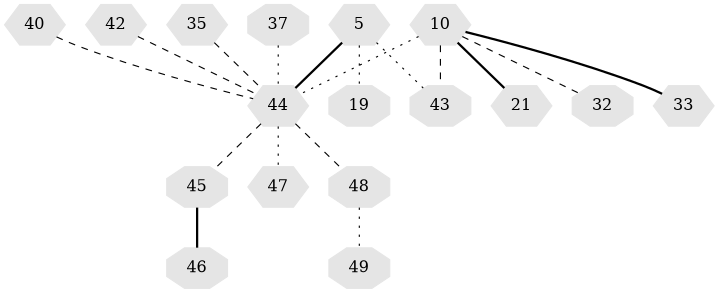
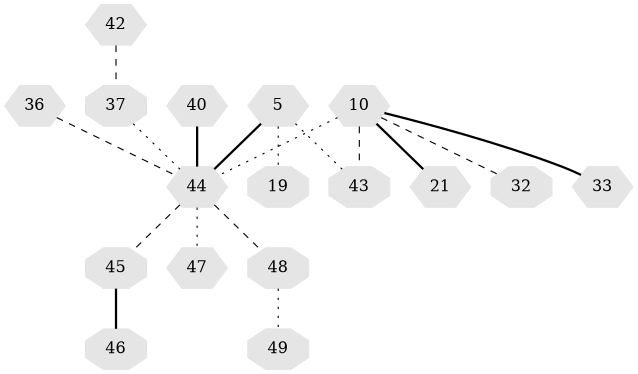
node "35": label "35" -> "36"
edge "42" -- "44": now "42" -- "37"
edge "40" -- "44": style dashed -> bold
